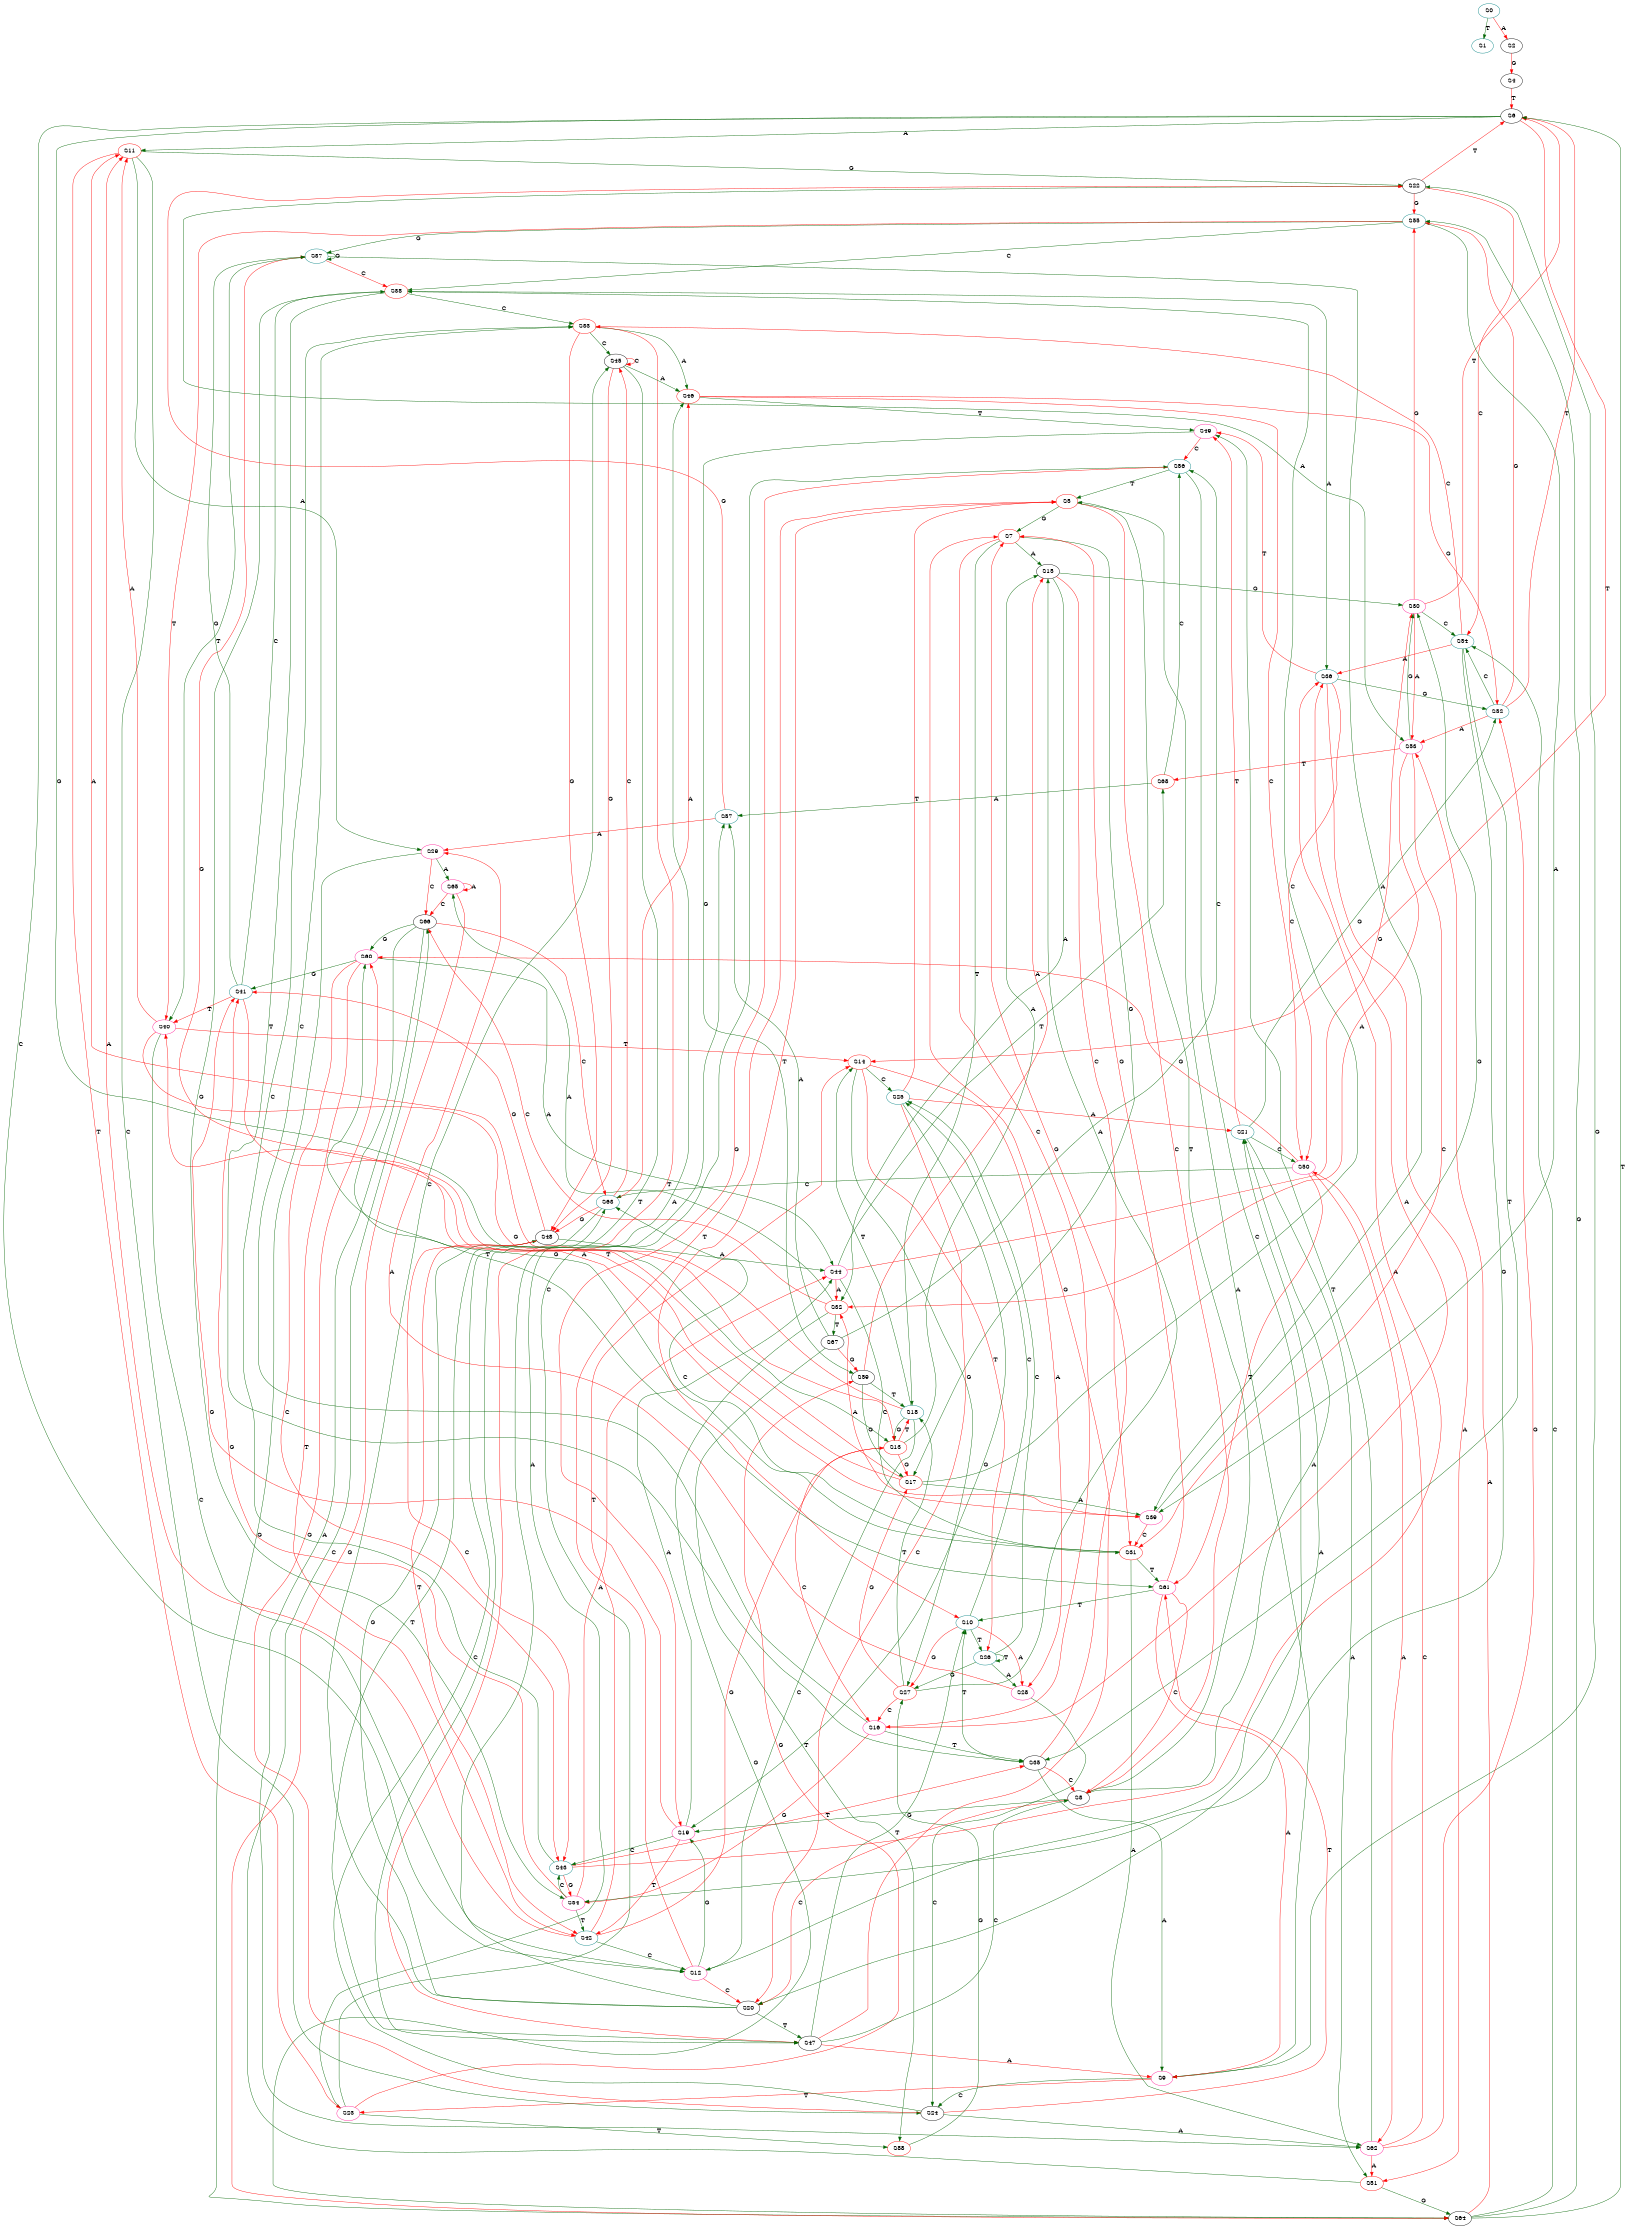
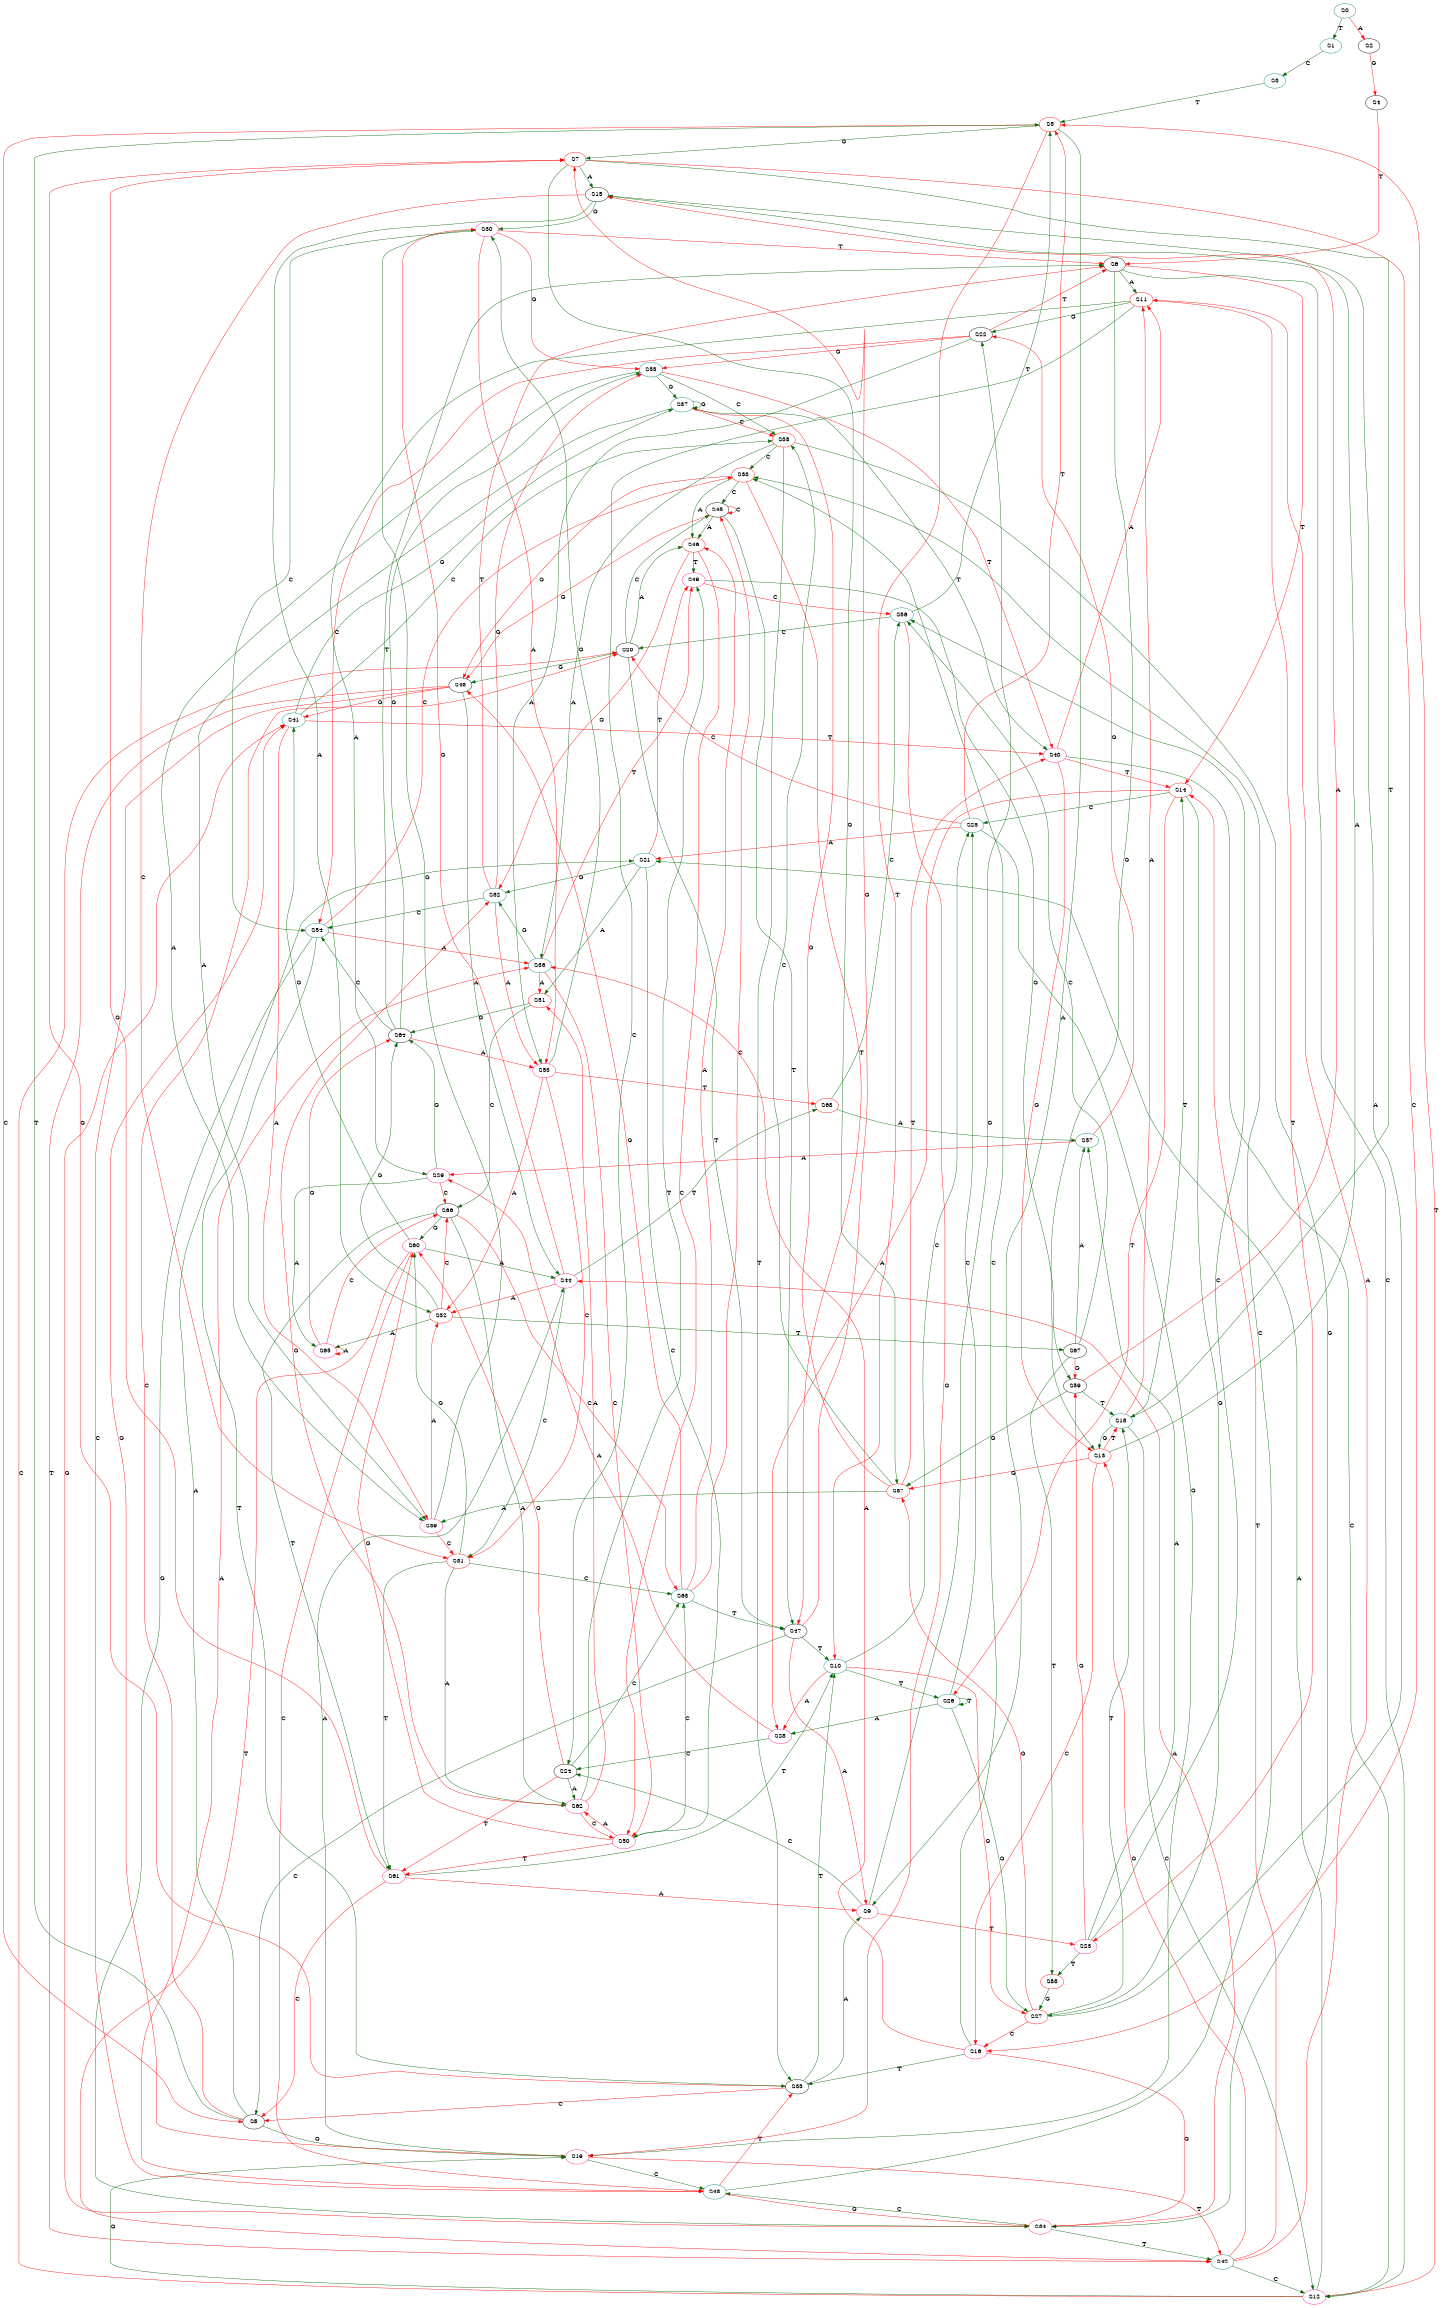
node "S3": added
node "S17": label "S17" -> "S87"
